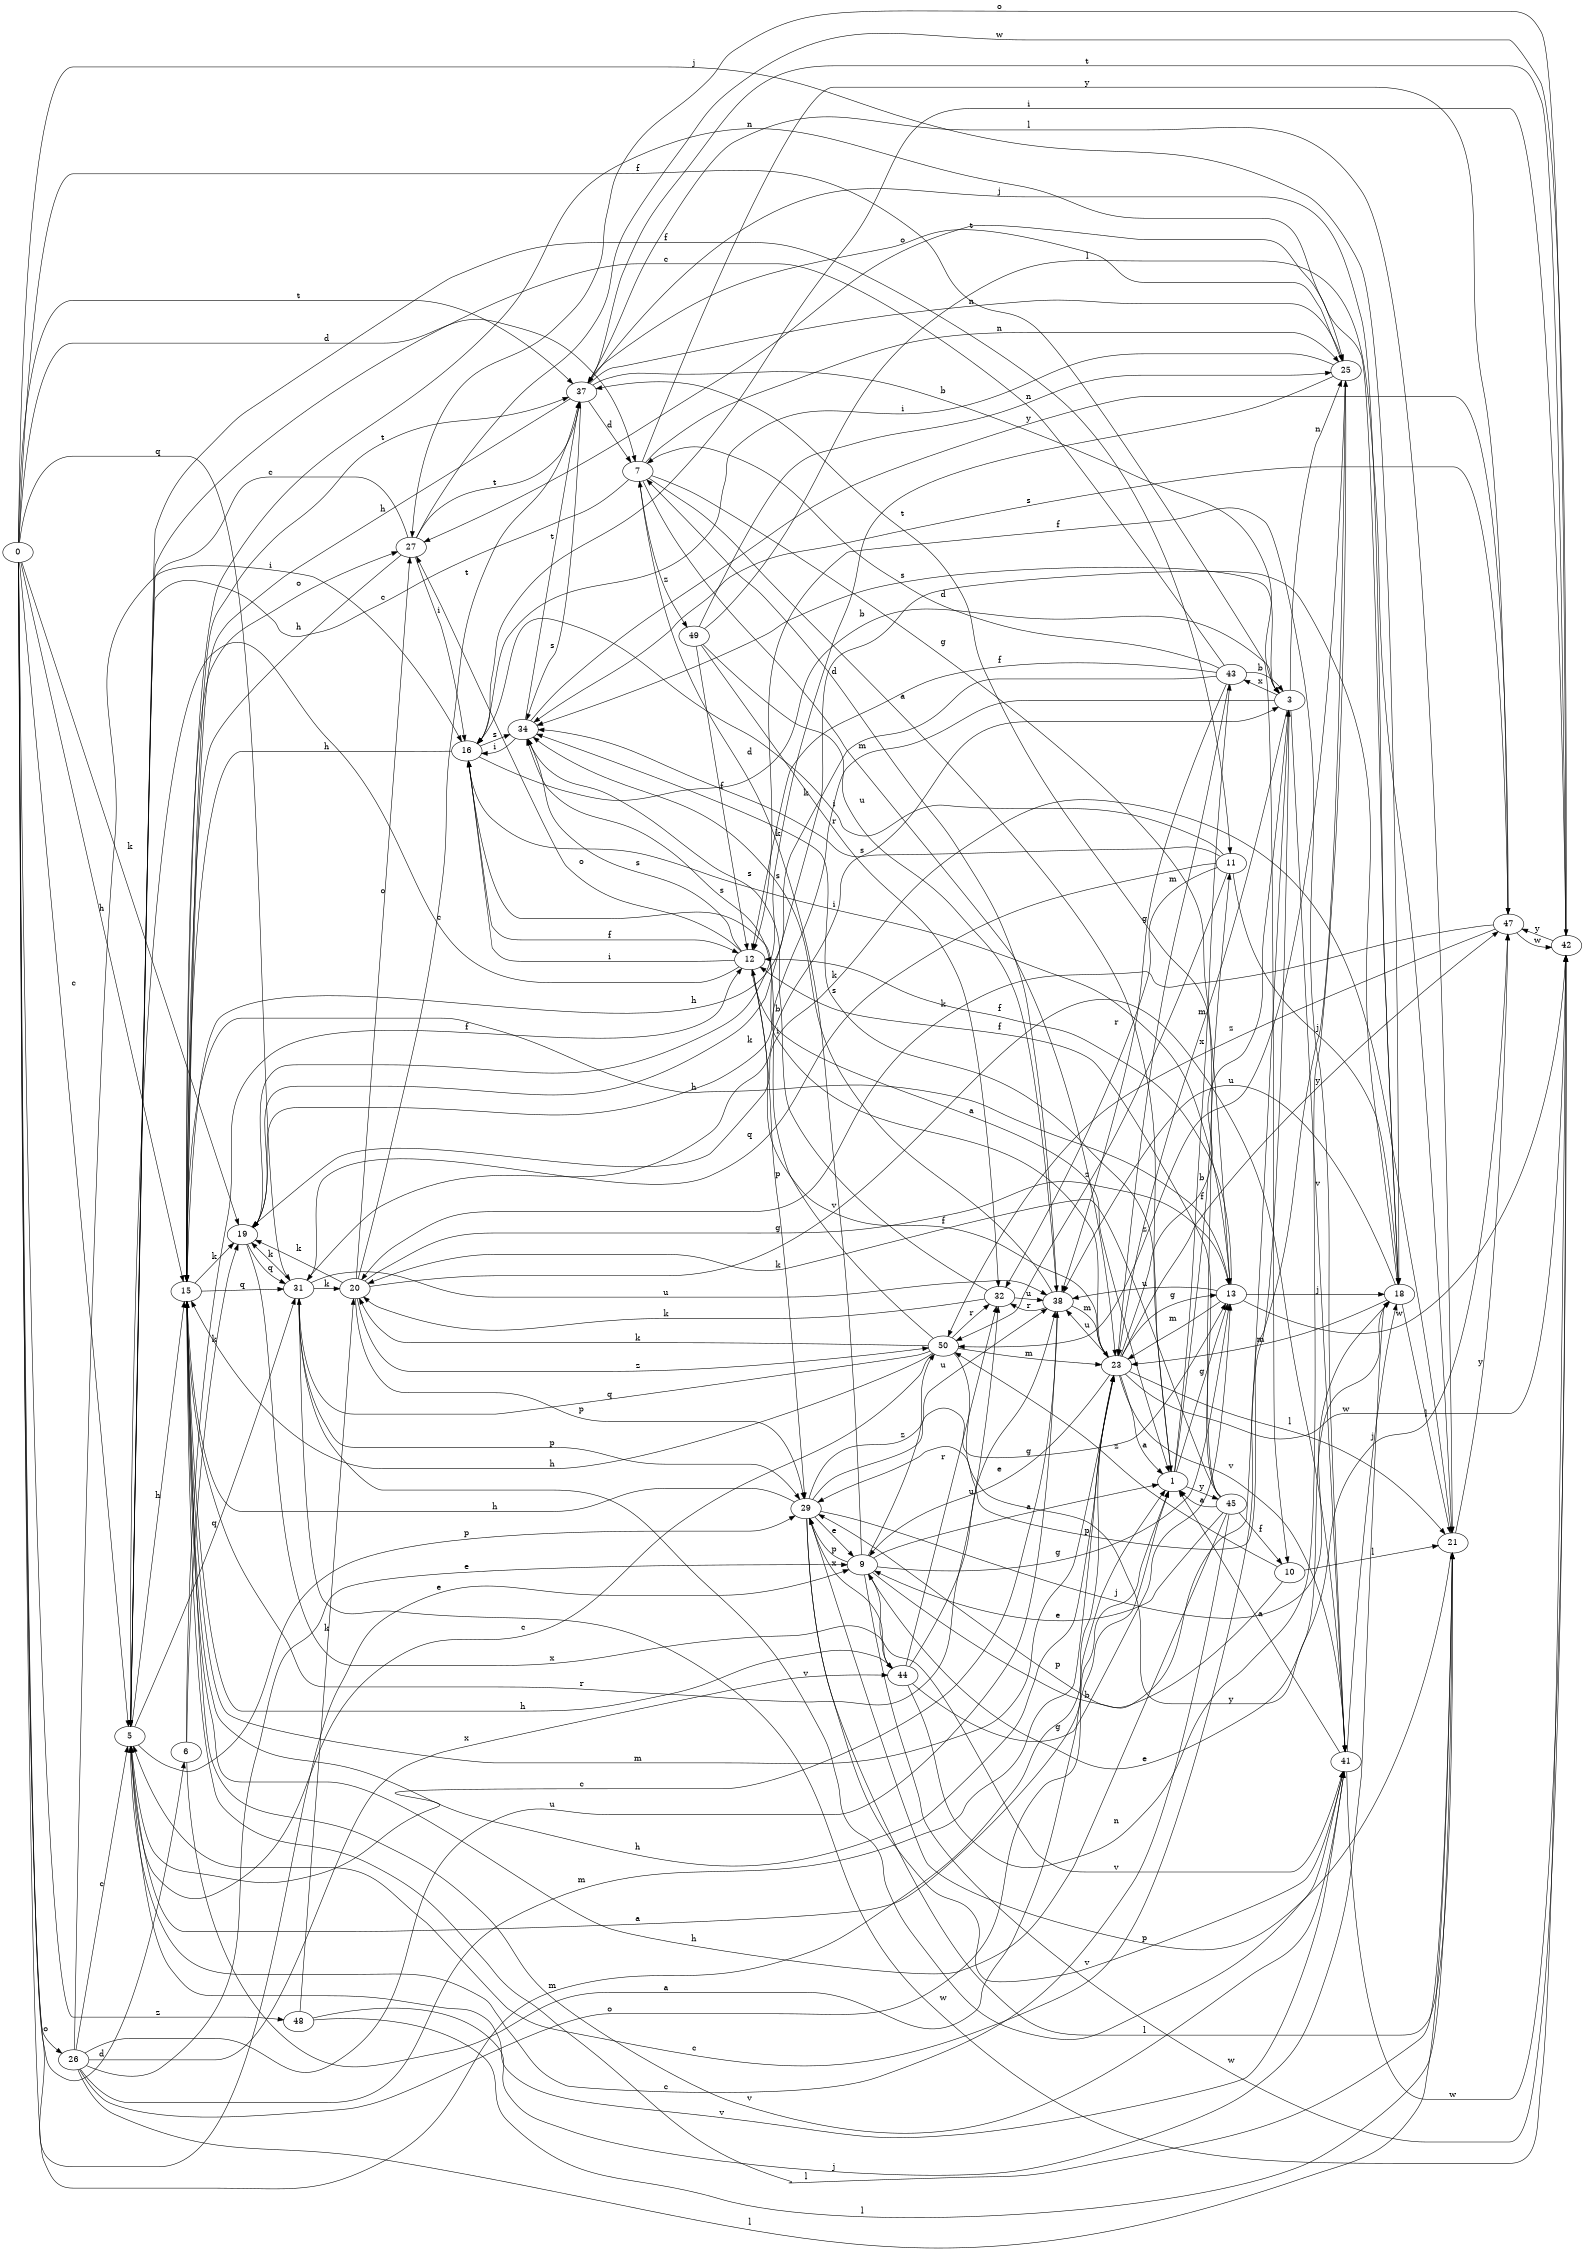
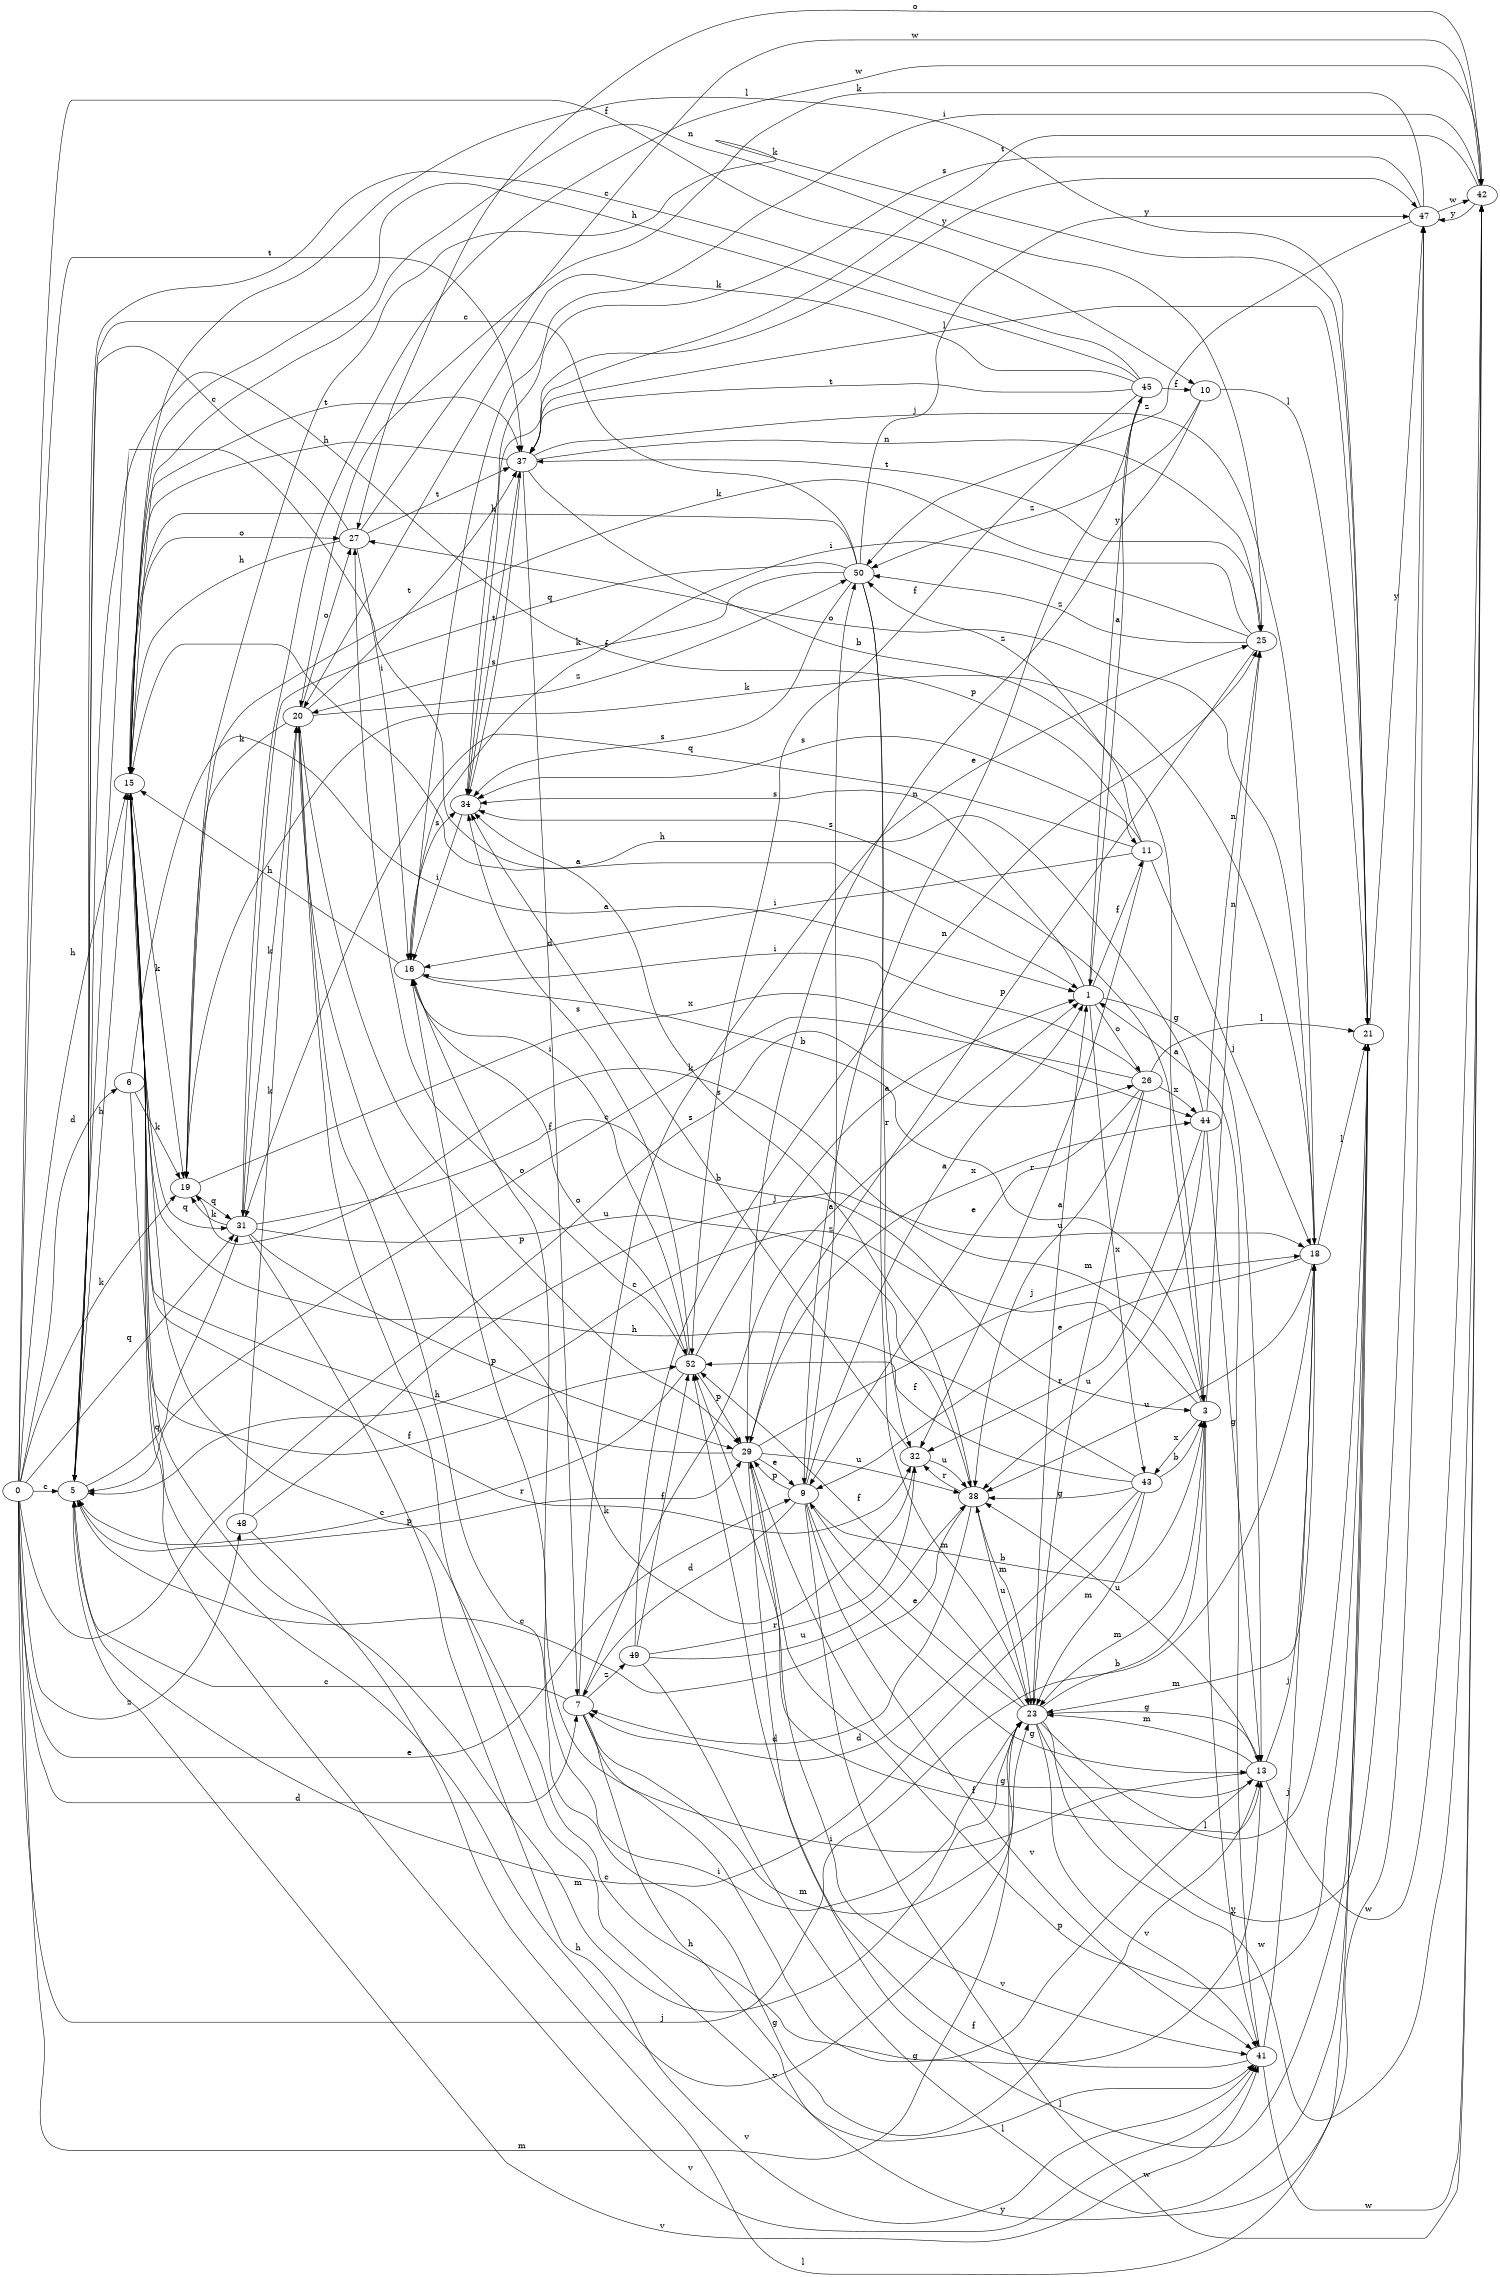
node "12": label "12" -> "52"
edge "26" -> "1": reversed
